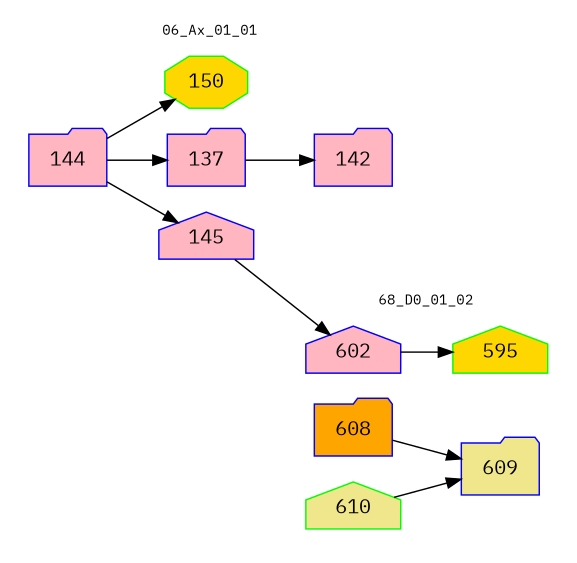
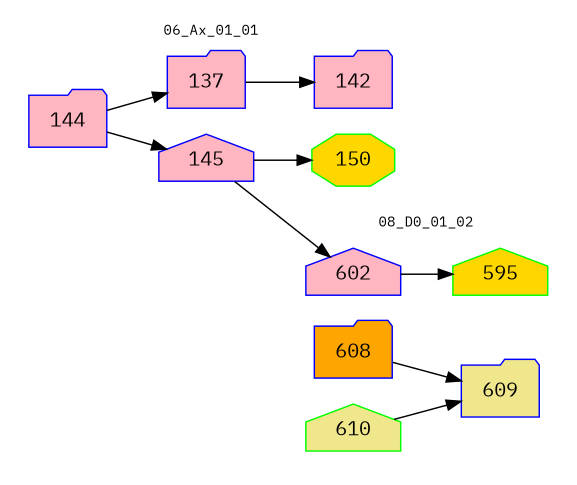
edge "144" -> "150": now "145" -> "150"
cluster "68_D0_01_02": label "68_D0_01_02" -> "08_D0_01_02"
